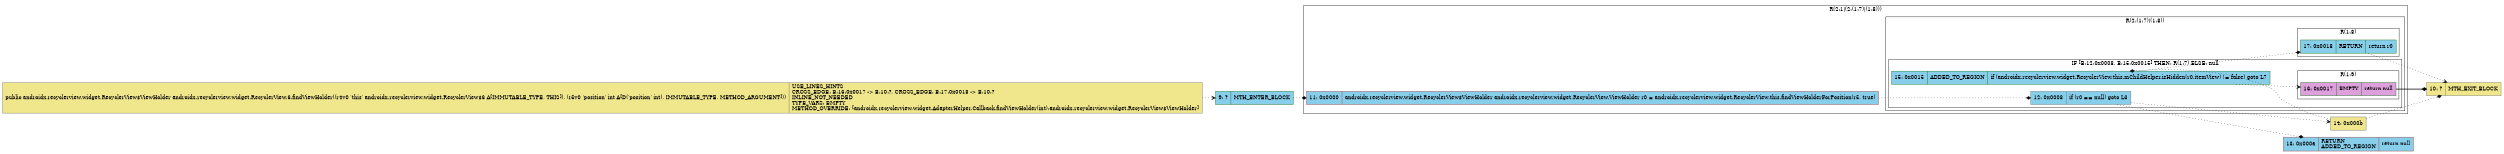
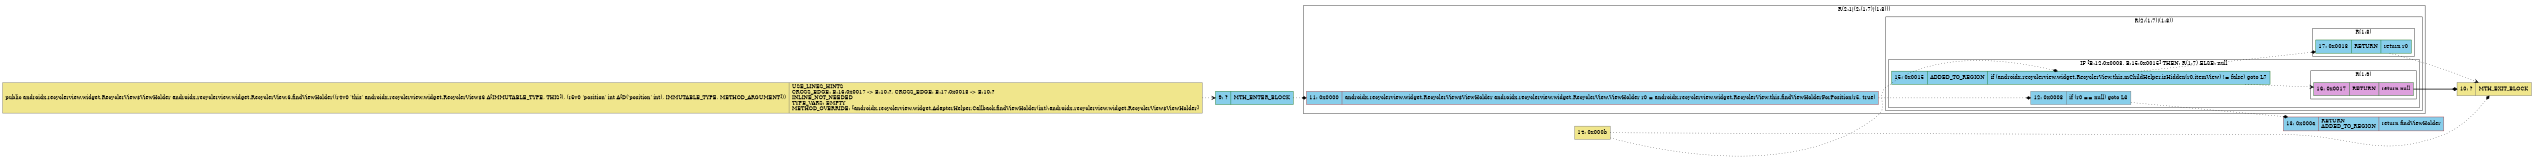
node "16: 0x0017": text "EMPTY" -> "RETURN"
edge "12: 0x0008" -> "14: 0x000b": removed
node "13: 0x000a": text "return null" -> "return findViewHolder"
